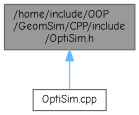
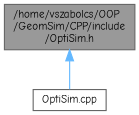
node "/home/include/OOP /GeomSim/CPP/include /OptiSim.h": label "/home/include/OOP /GeomSim/CPP/include /OptiSim.h" -> "/home/vszabolcs/OOP /GeomSim/CPP/include /OptiSim.h"
